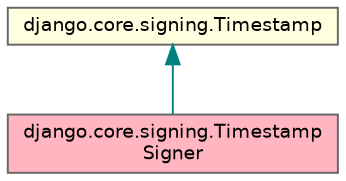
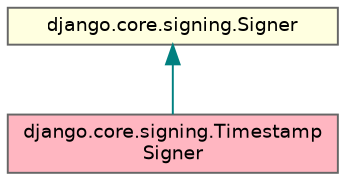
node "django.core.signing.Timestamp": label "django.core.signing.Timestamp" -> "django.core.signing.Signer"
